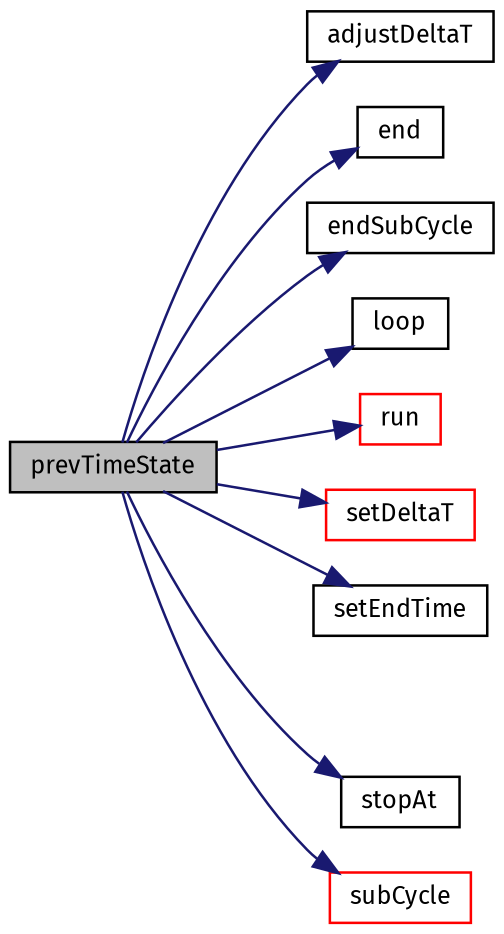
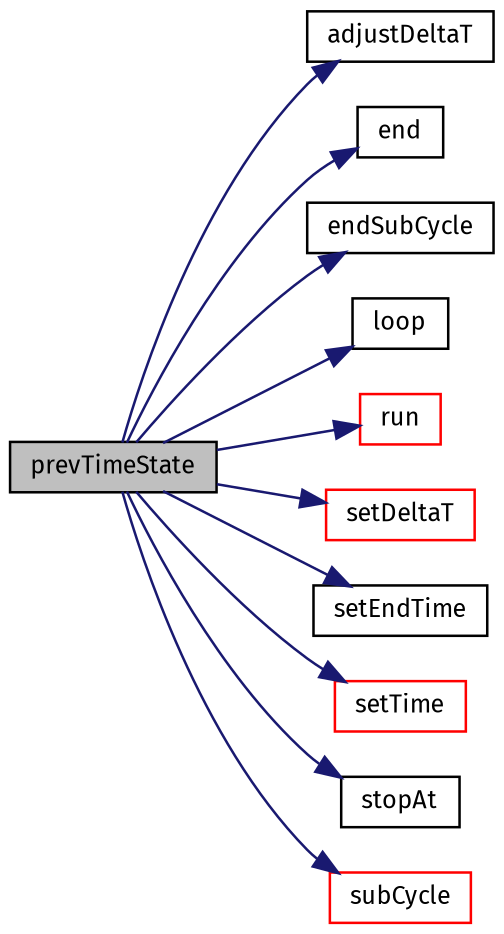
node "setTime": added
